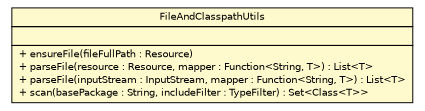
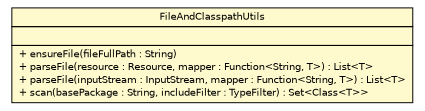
node "FileAndClasspathUtils": text "+ ensureFile(fileFullPath : Resource)" -> "+ ensureFile(fileFullPath : String)"
